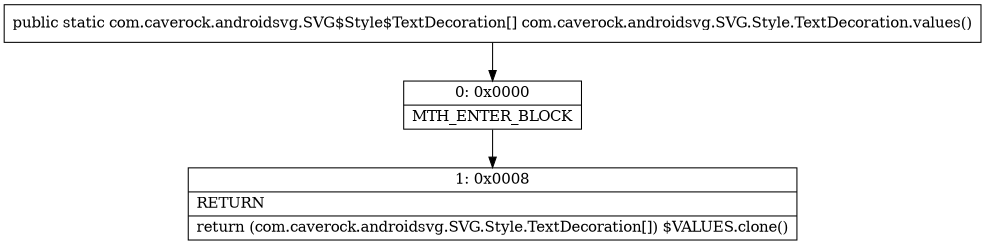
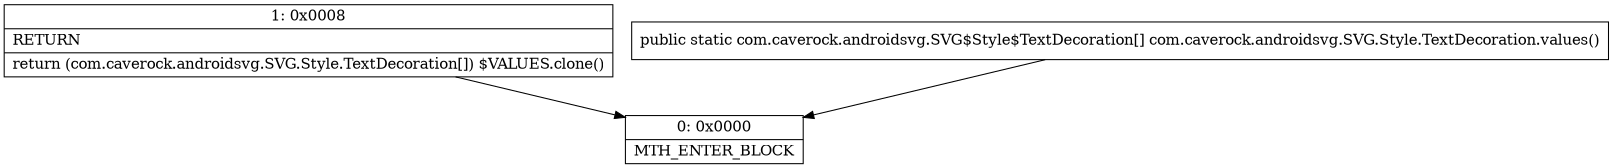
edge "0: 0x0000" -> "1: 0x0008": reversed
